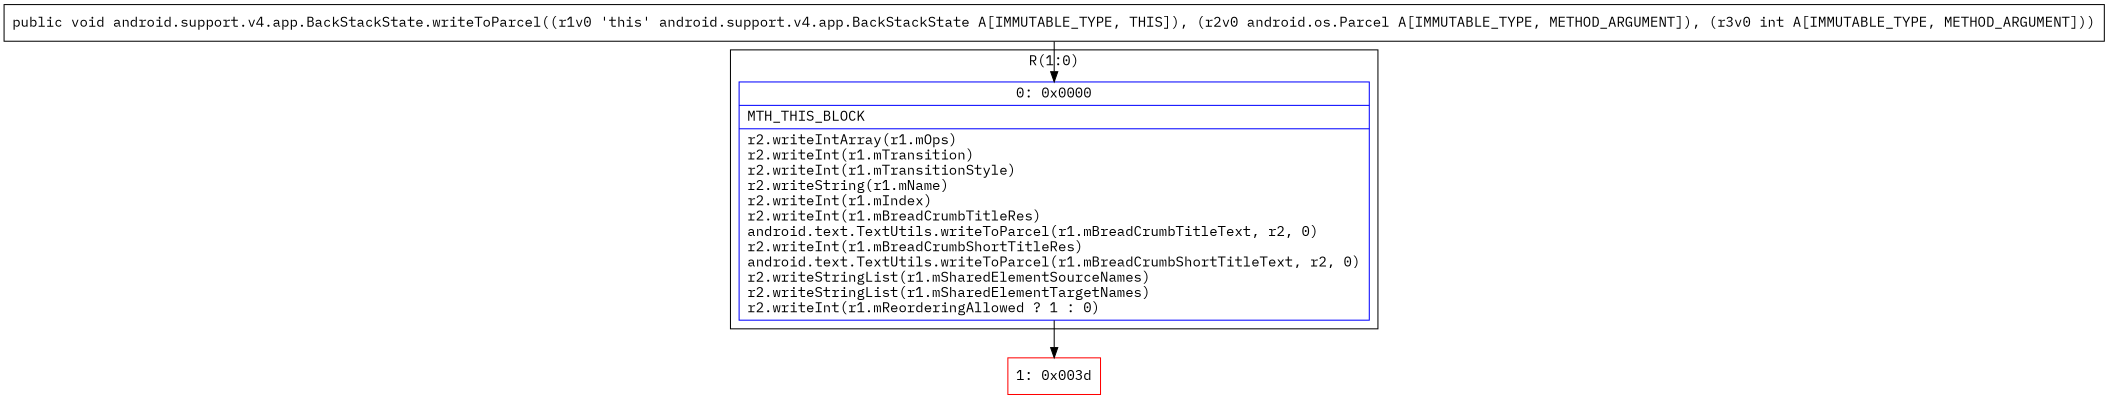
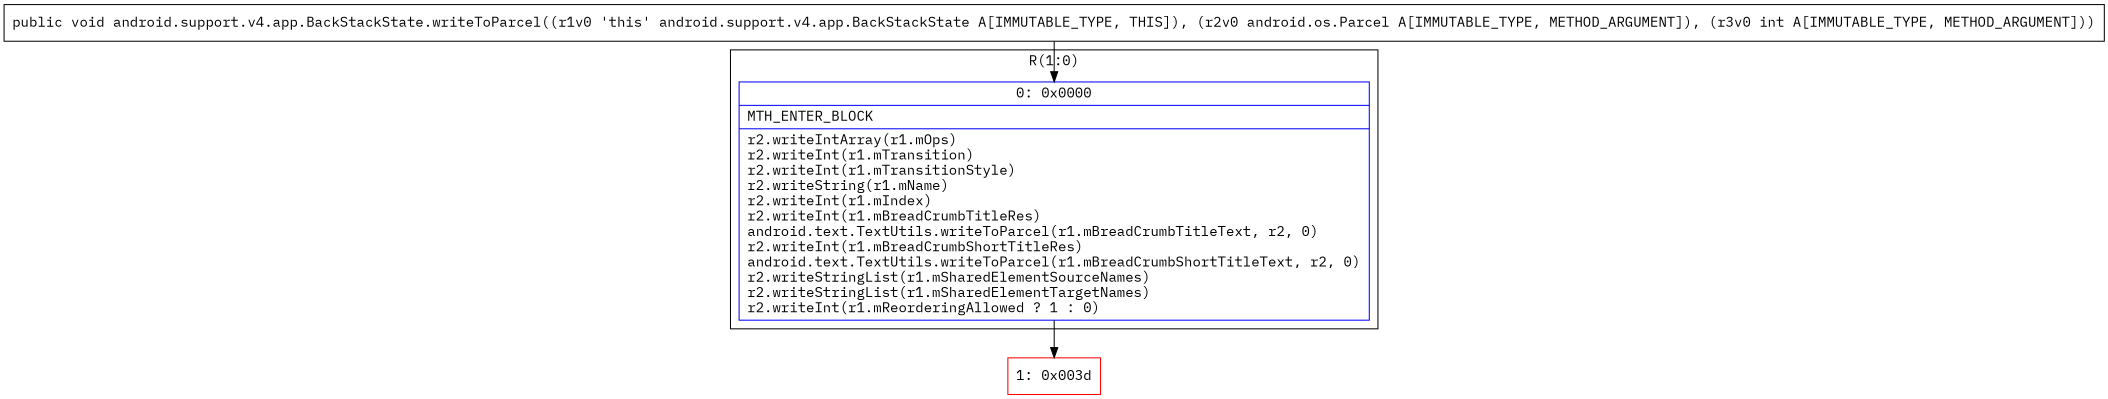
node "0: 0x0000": text "MTH_THIS_BLOCK" -> "MTH_ENTER_BLOCK"
